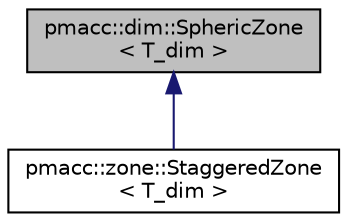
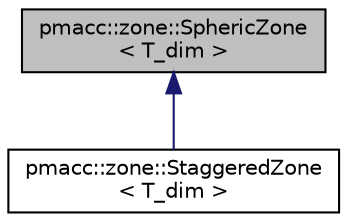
node "pmacc::dim::SphericZone < T_dim >": label "pmacc::dim::SphericZone < T_dim >" -> "pmacc::zone::SphericZone < T_dim >"
